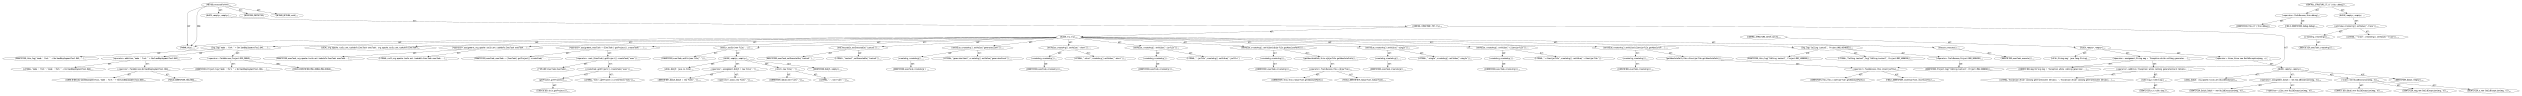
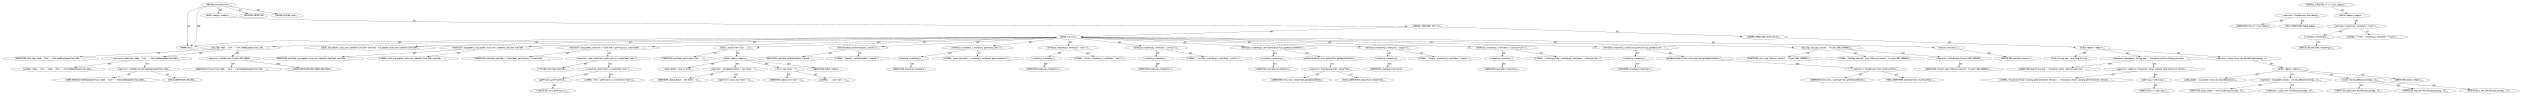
edge "(CONTROL_STRUCTURE,IF,if (this.debug))" -> "(<operator>.fieldAccess,this.debug)": removed, label "AST:"
edge "(CONTROL_STRUCTURE,TRY,try)" -> "(<operator>.fieldAccess,this.clientjarfile)": now "(CONTROL_STRUCTURE,TRY,try)" -> "(CONTROL_STRUCTURE,CATCH,catch)"
